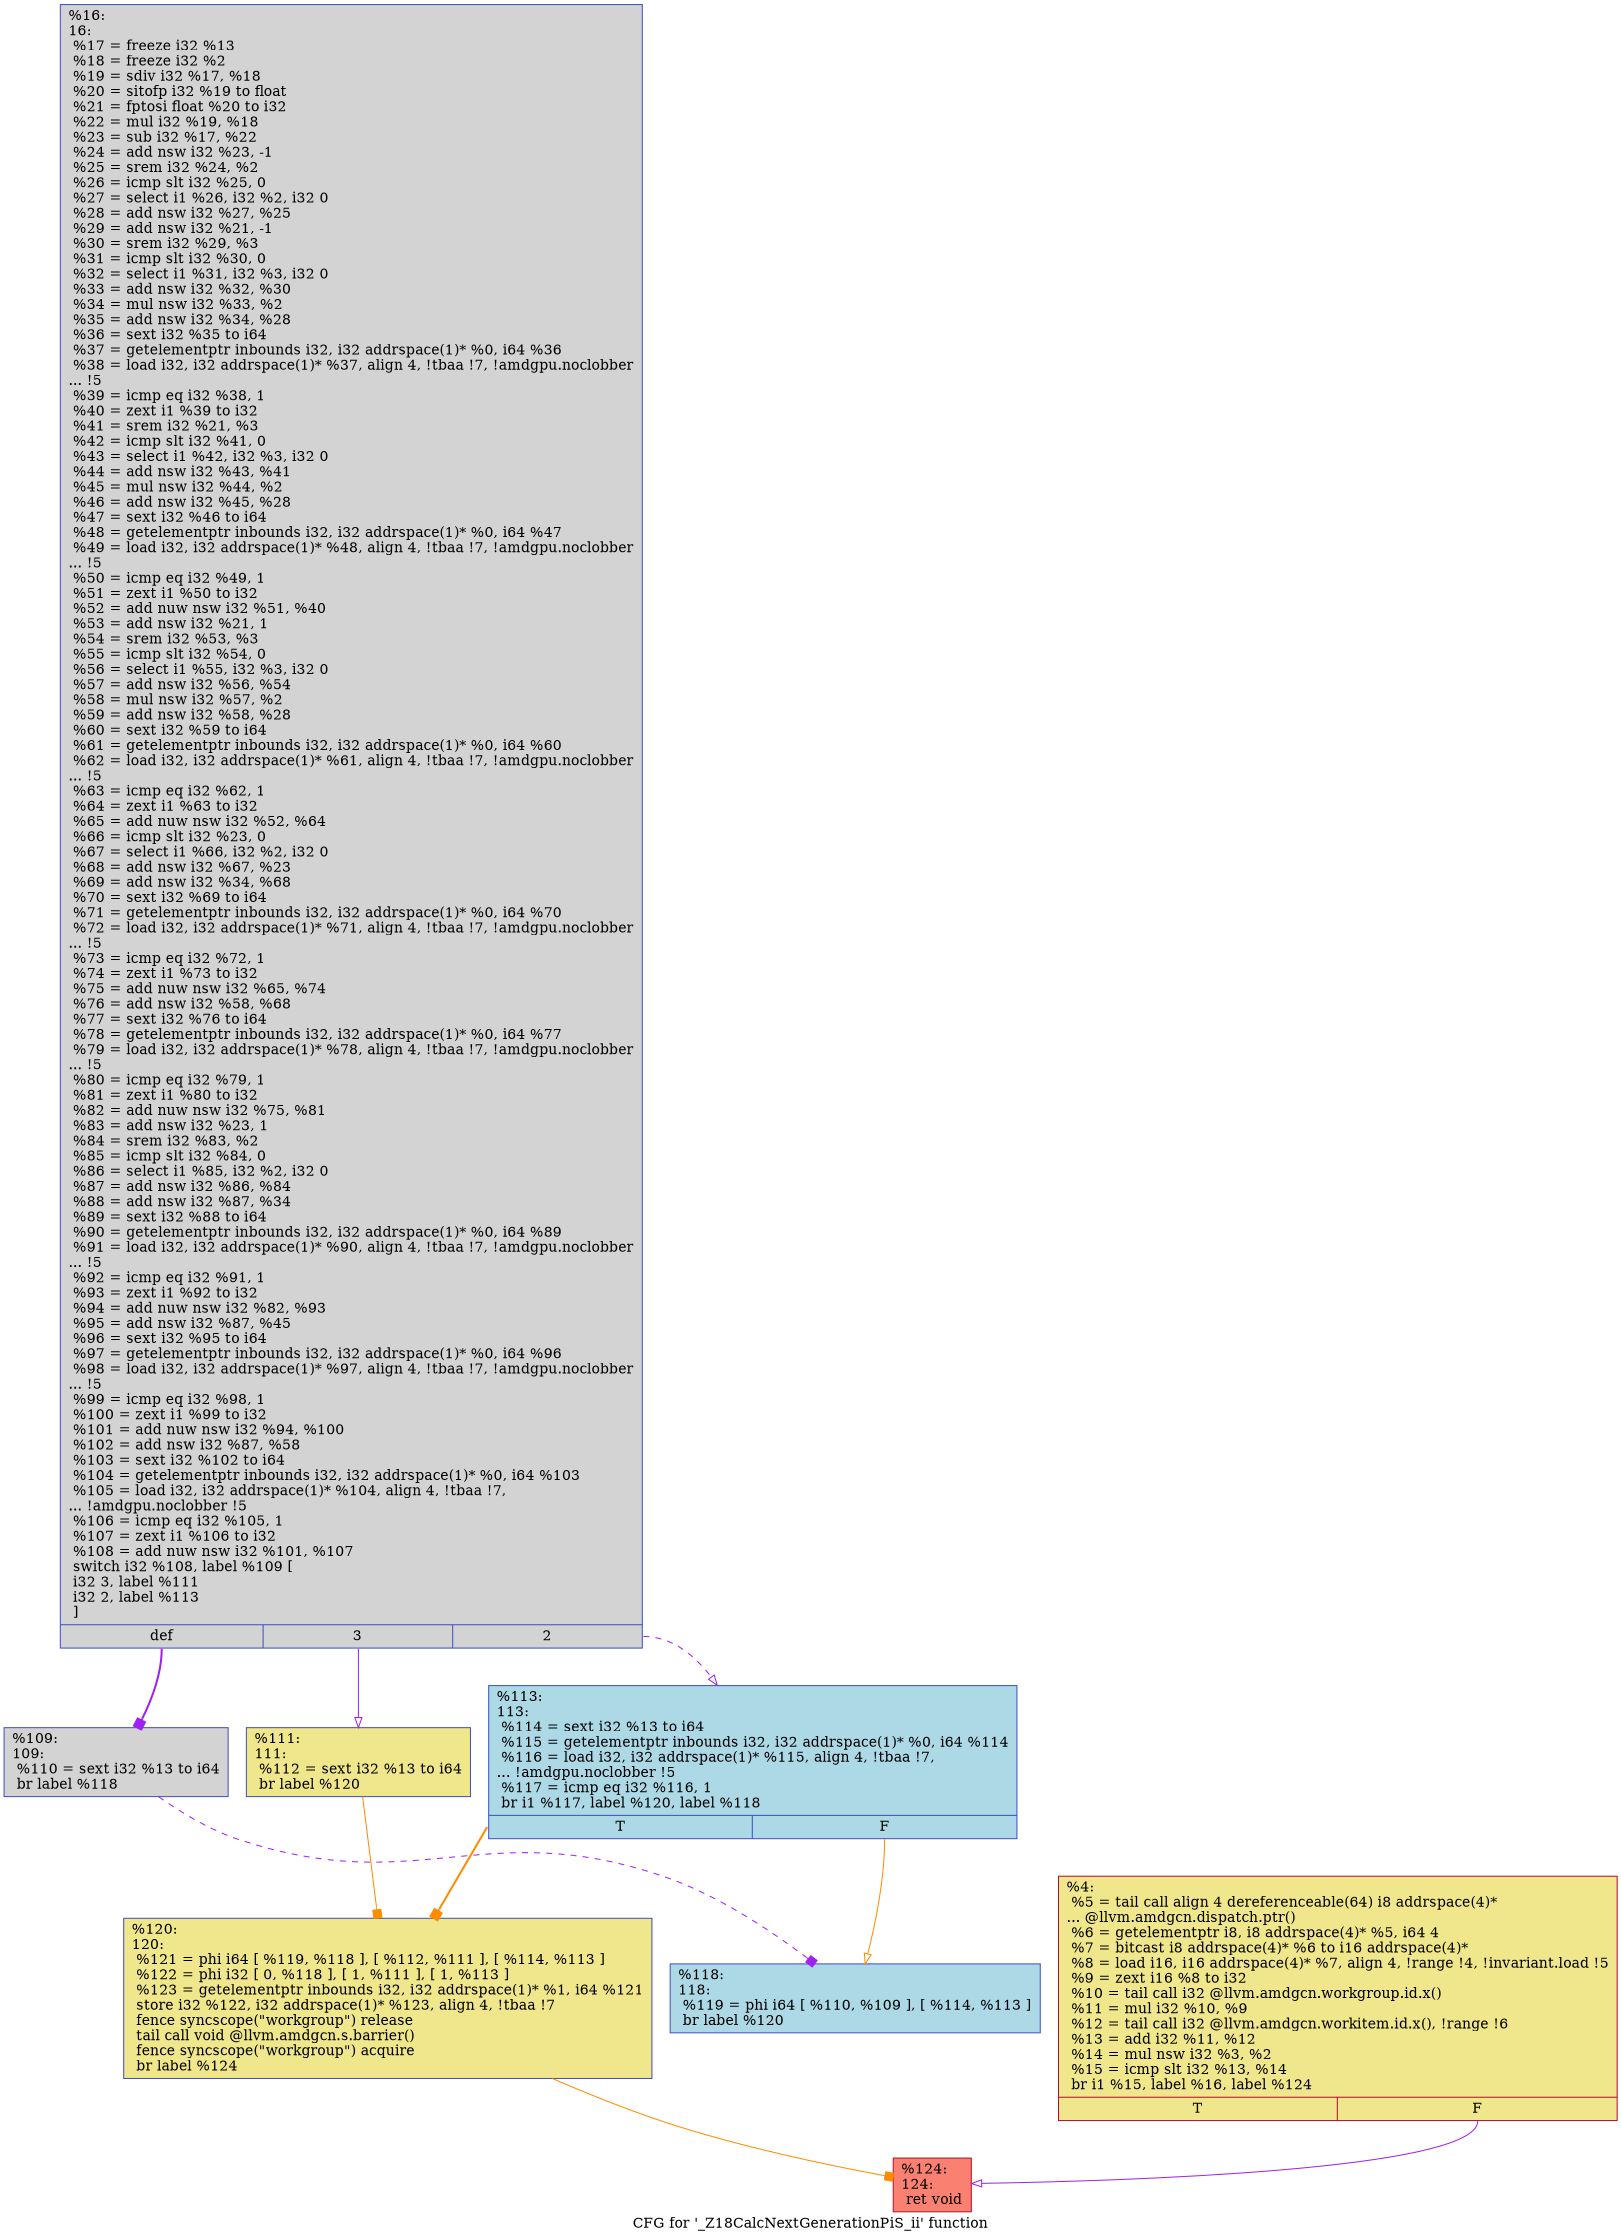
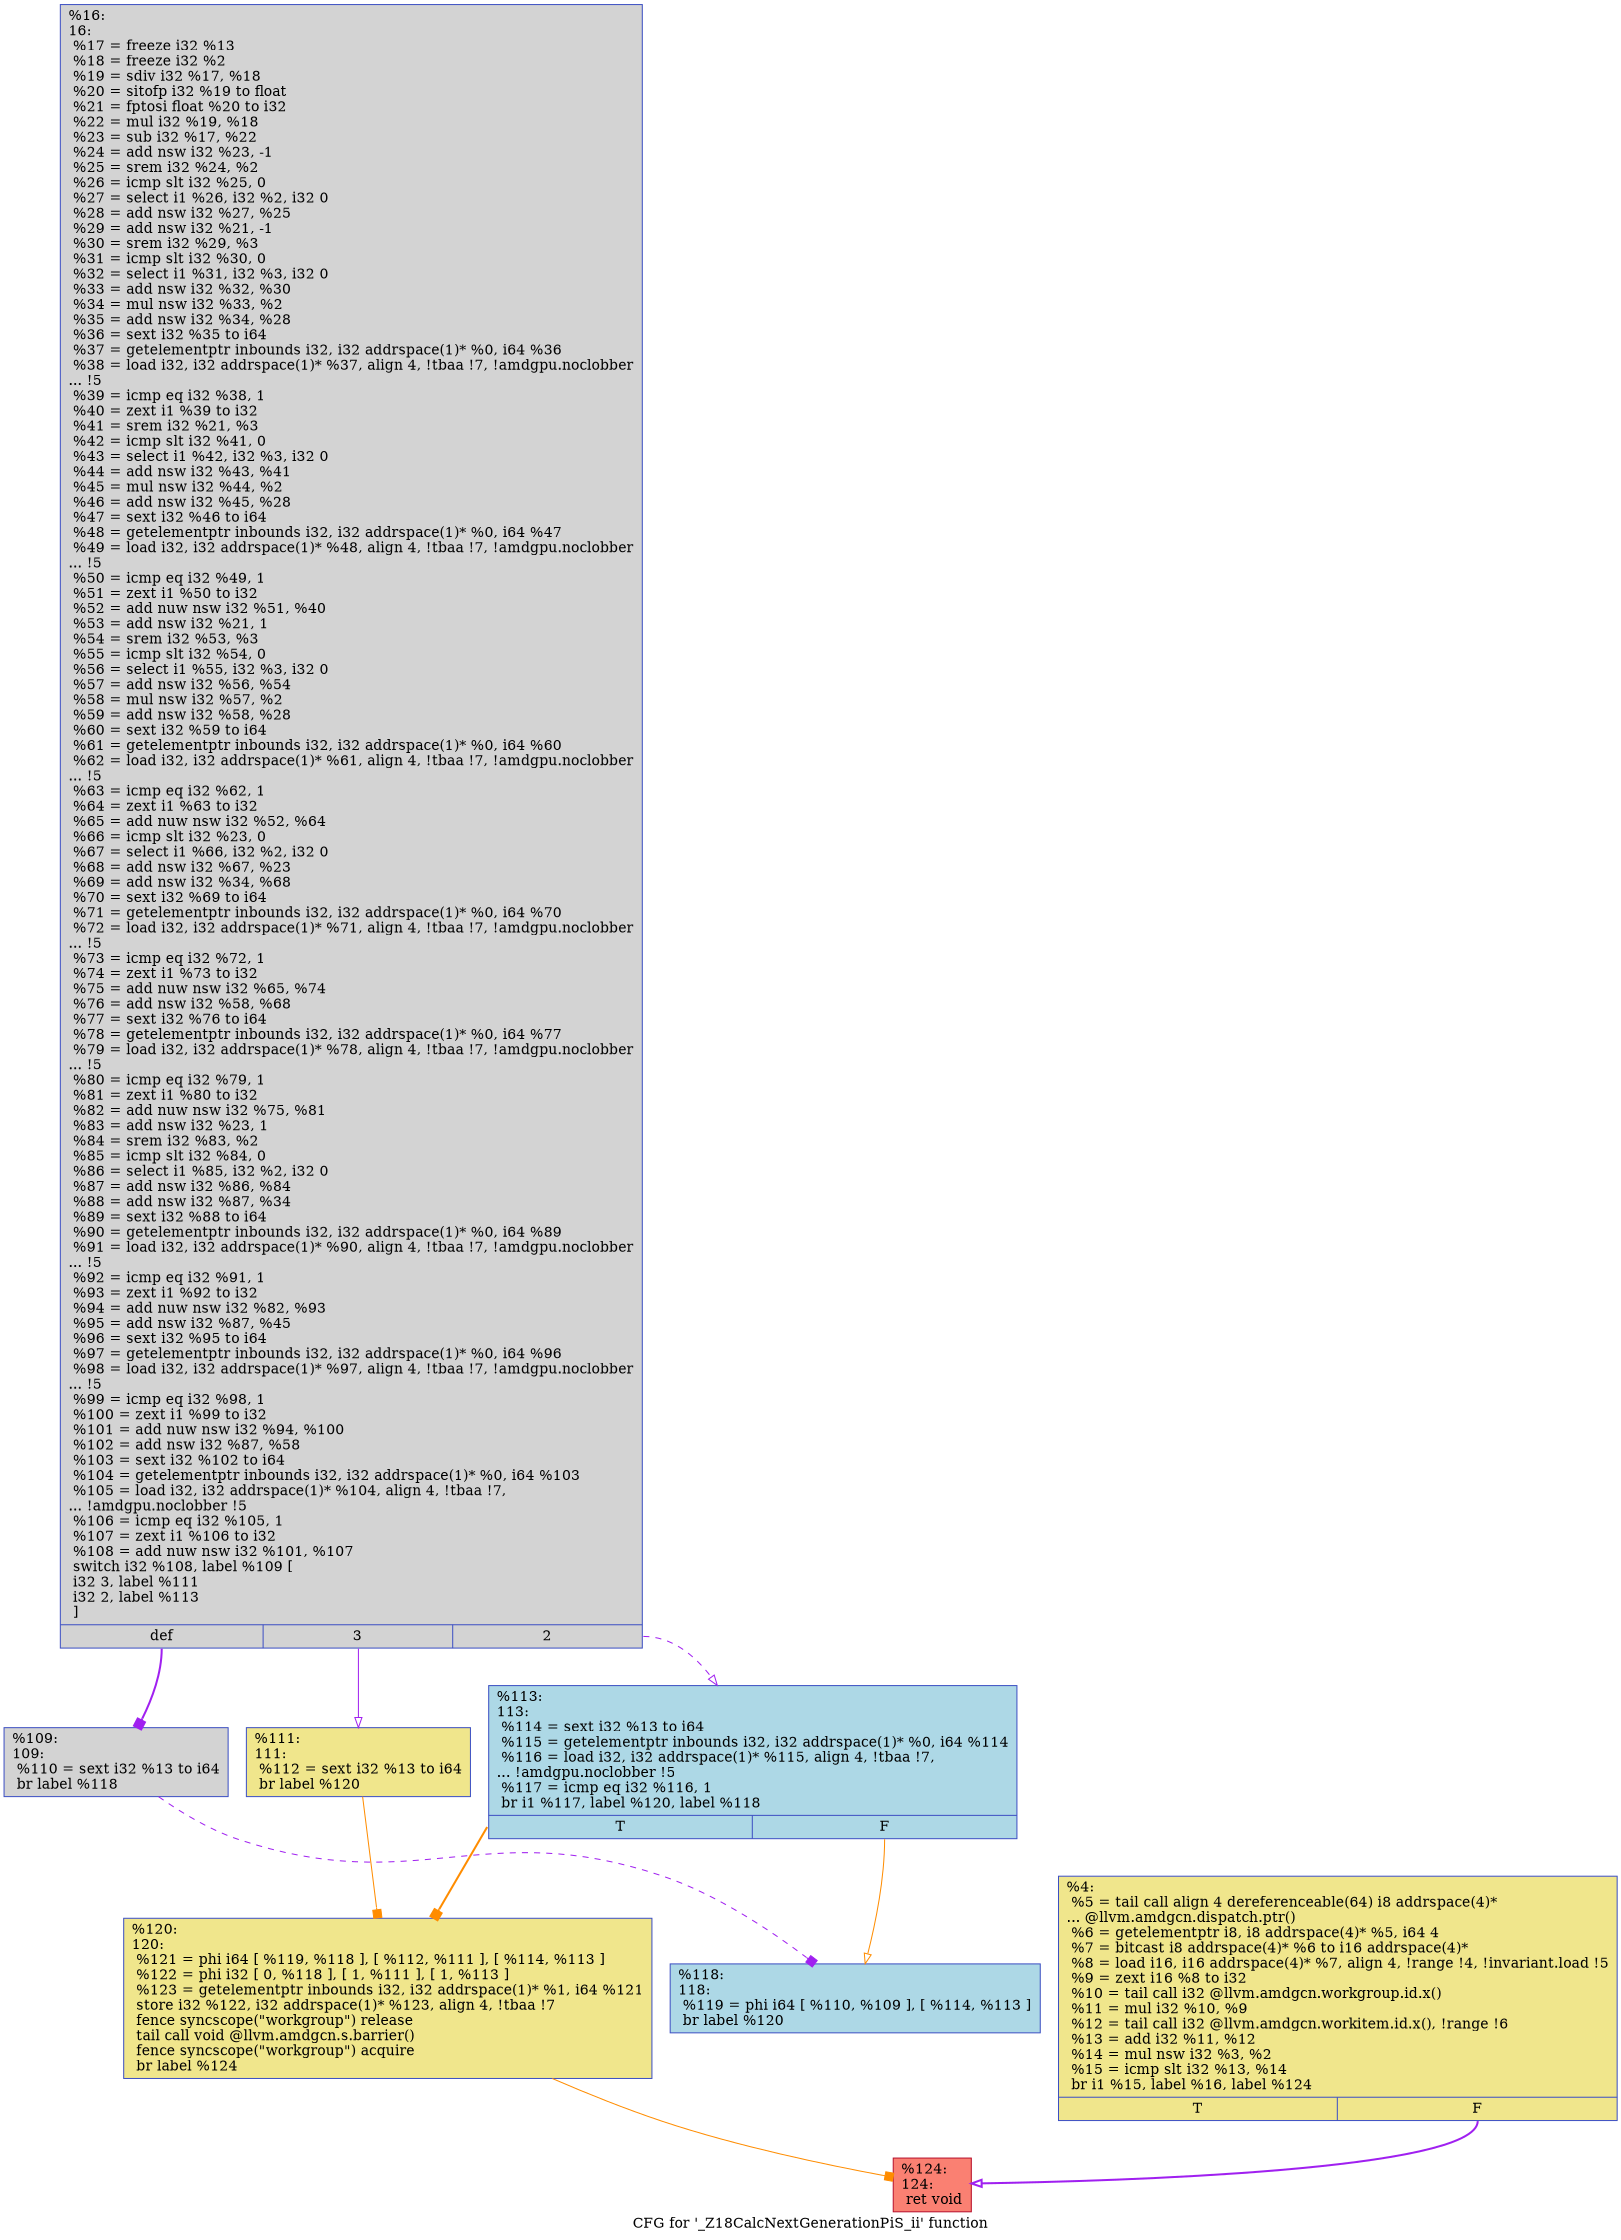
node "%4:": color #b70d28ff -> #3d50c3ff
edge "%4:" -> "%124:": style solid -> bold
